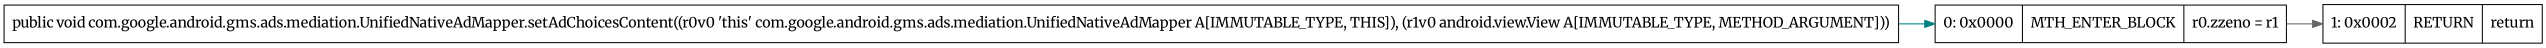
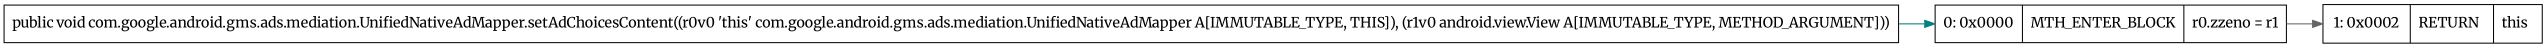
node "1: 0x0002": text "return" -> "this"
